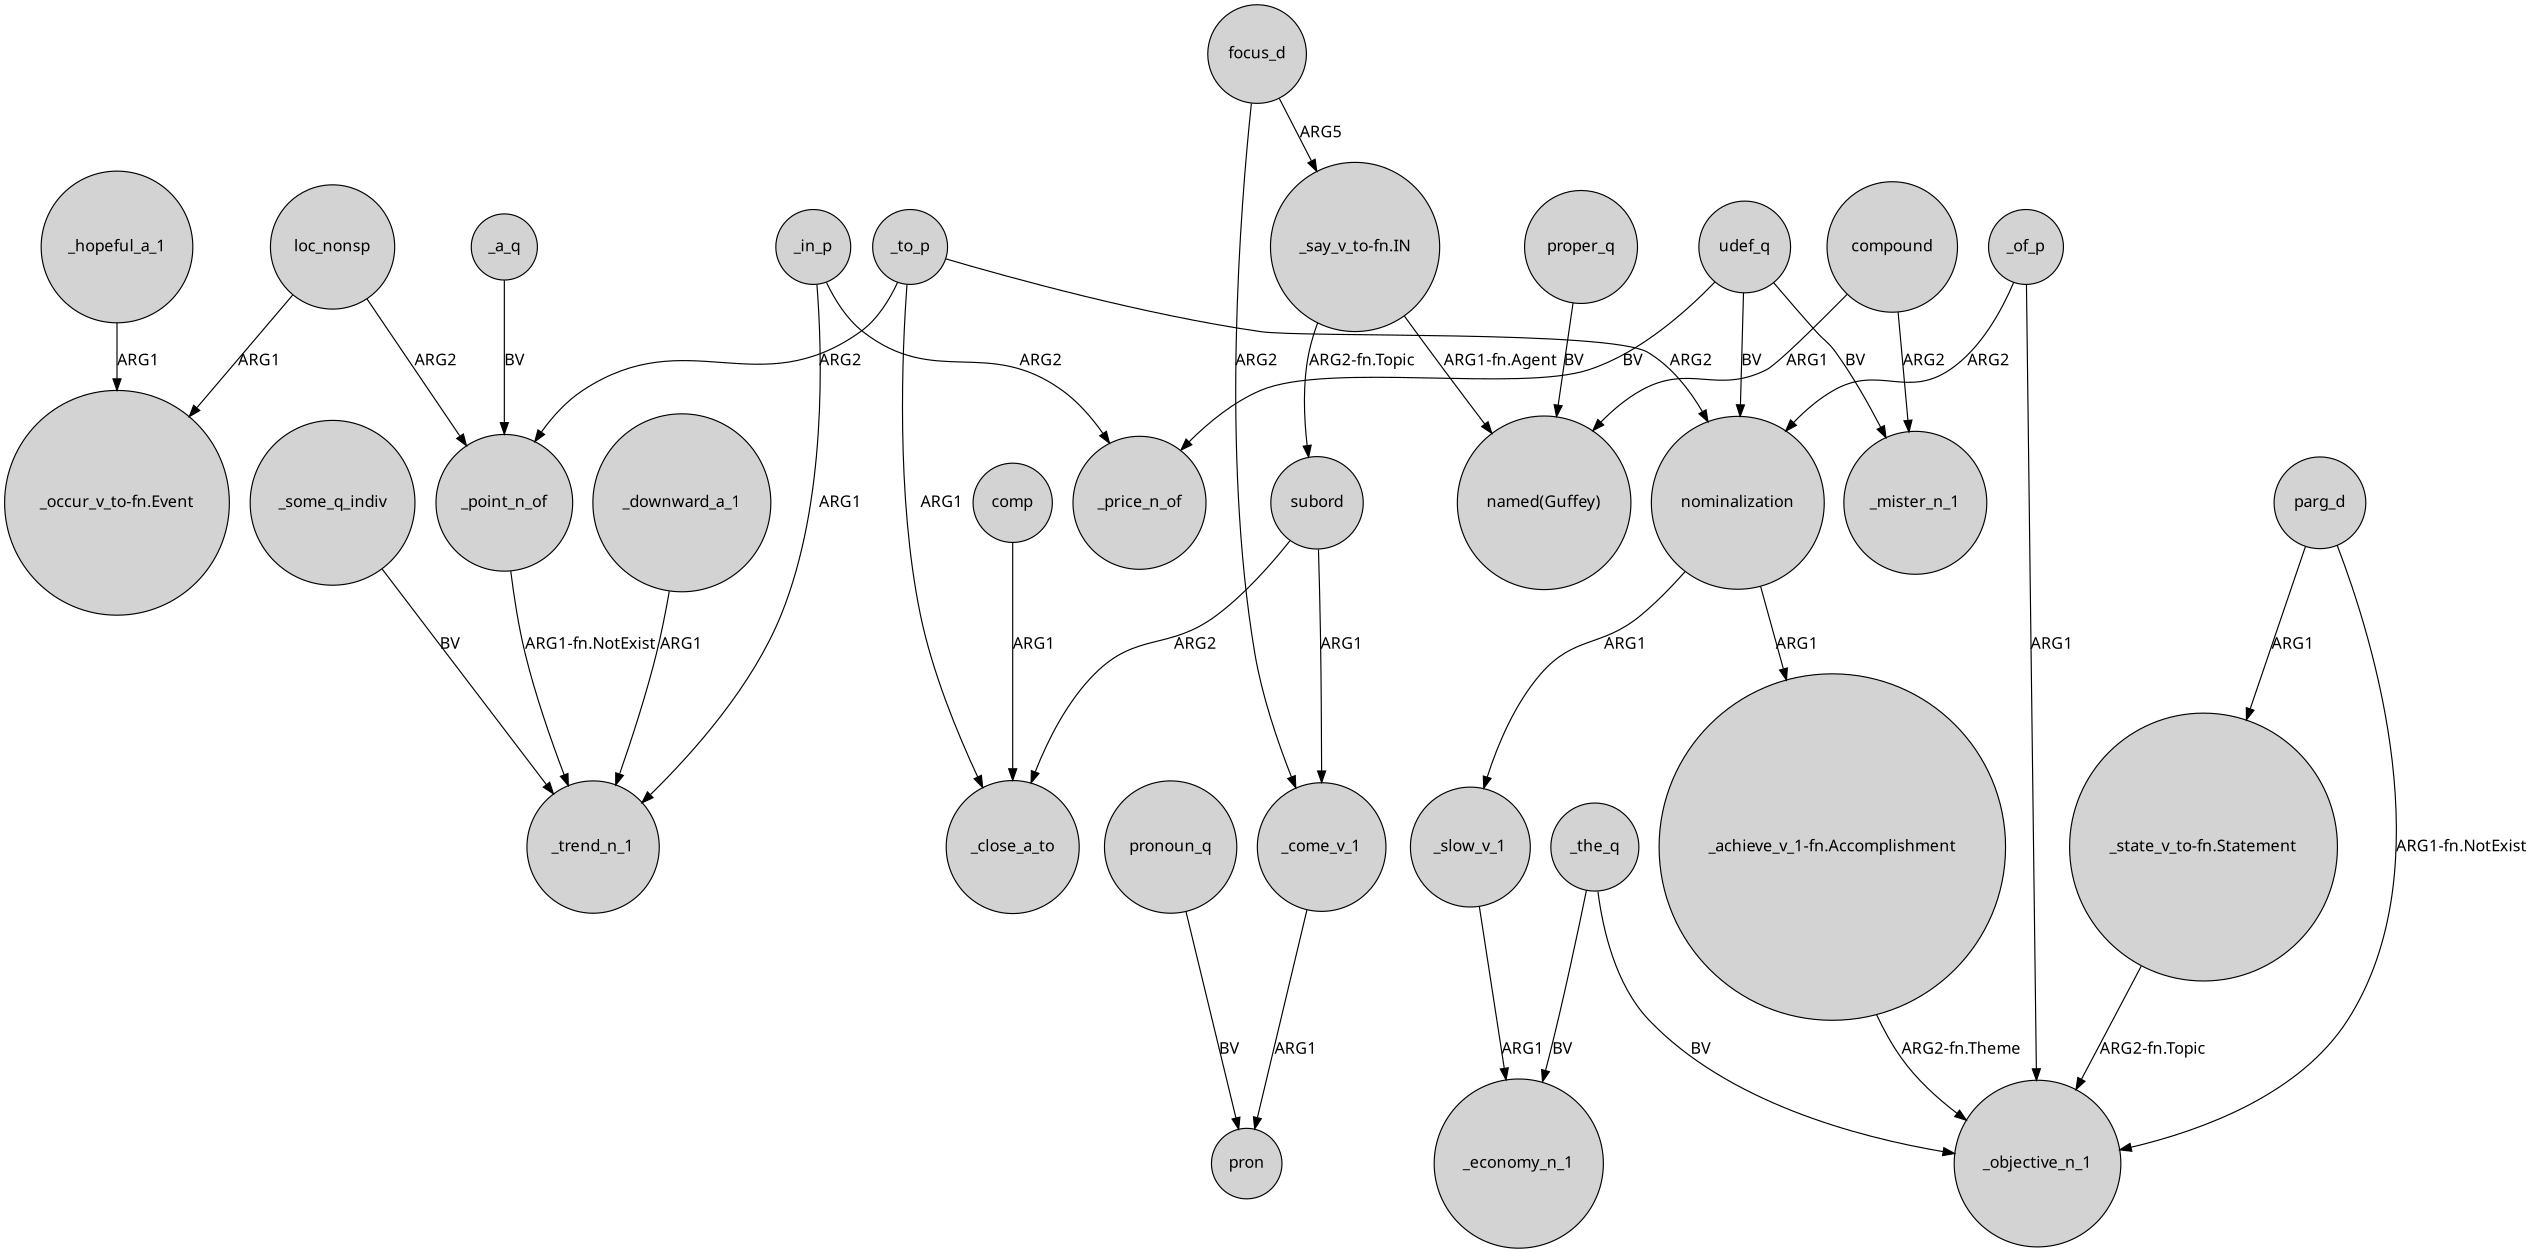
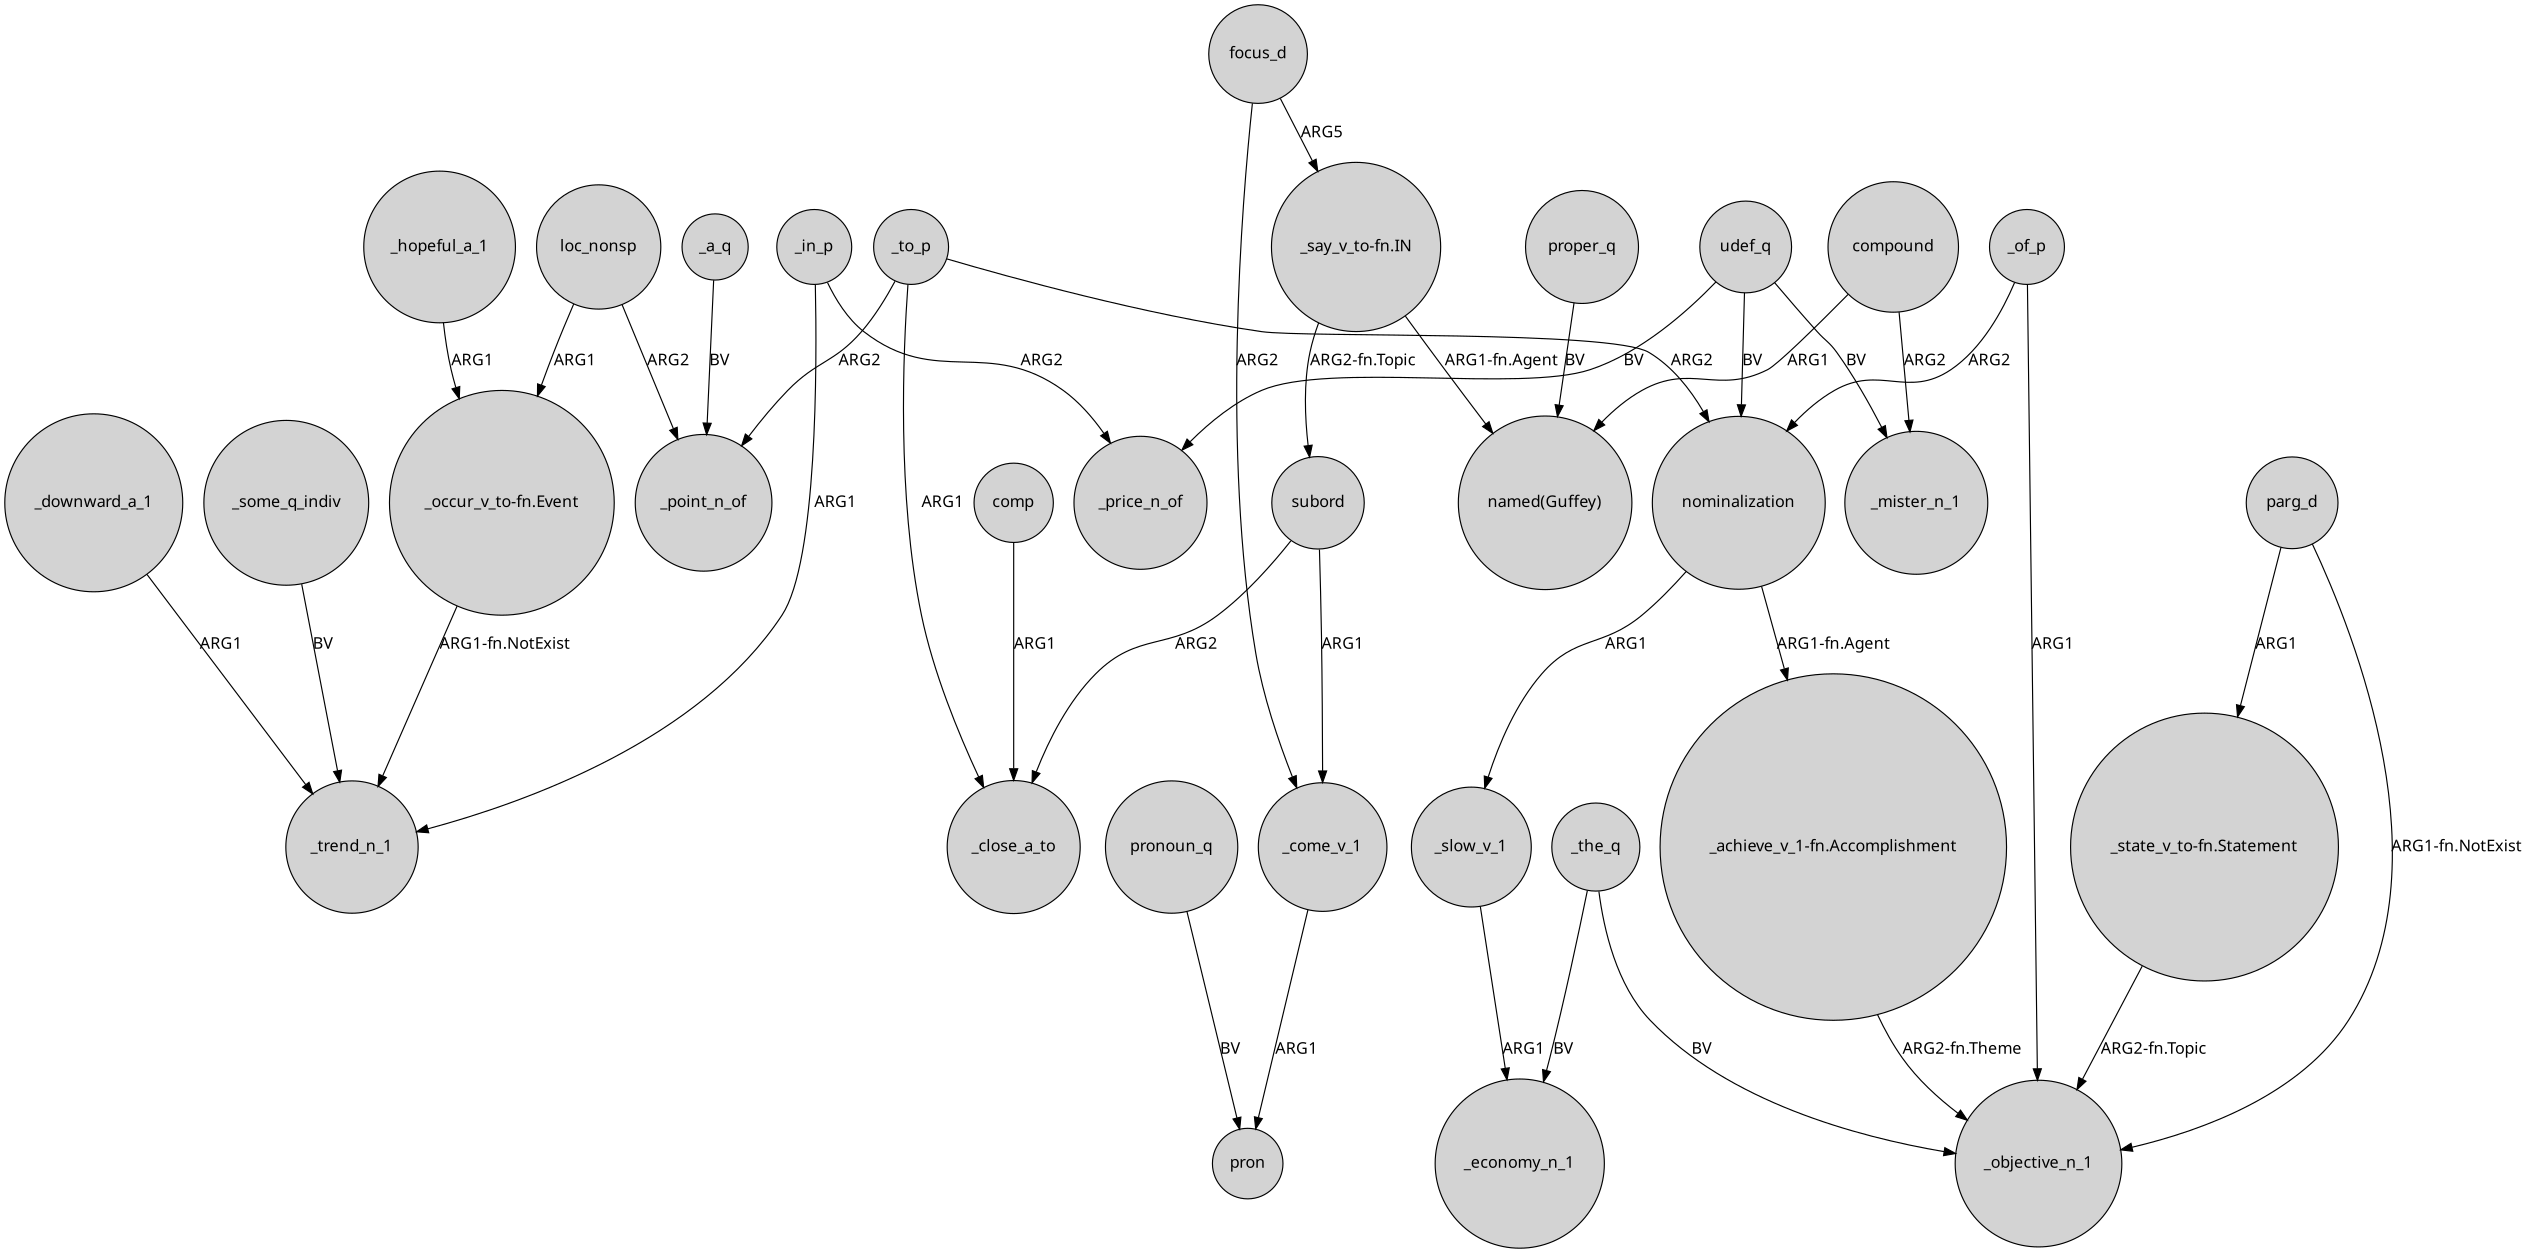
edge "nominalization" -> "_achieve_v_1-fn.Accomplishment": label "ARG1" -> "ARG1-fn.Agent"
edge "_point_n_of" -> "_trend_n_1": now "_occur_v_to-fn.Event" -> "_trend_n_1"
